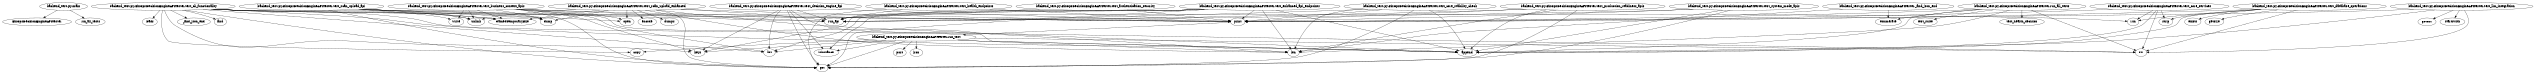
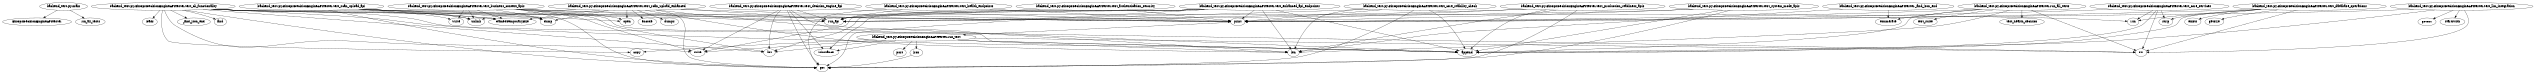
node "keys": label "keys" -> "suite"
edge "backend_test.py:FixOpsDecisionEngineAPITester.run_test" -> "get": now "json" -> "get"
